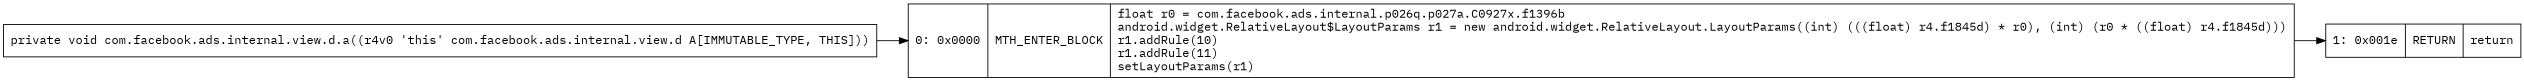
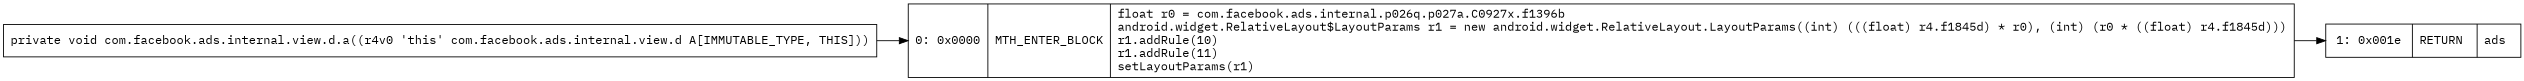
node "1: 0x001e": text "return" -> "ads"
